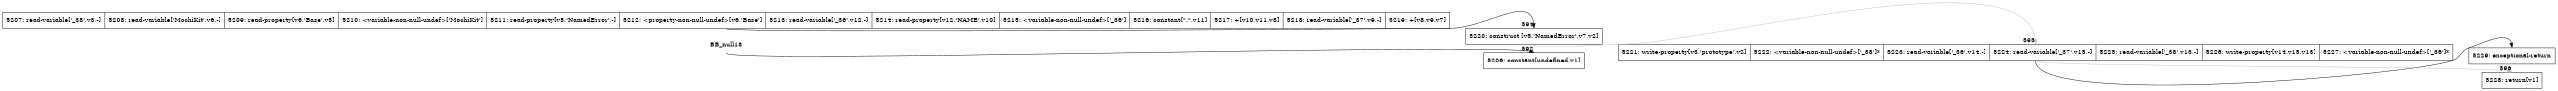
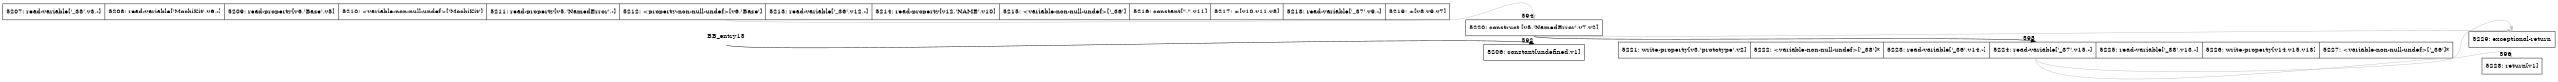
edge "5220: construct [v5,'NamedError',v7,v2]" -> "5221: write-property[v3,'prototype',v2]": color gray -> black
edge "5207: read-variable['_38',v3,-]" -> "5220: construct [v5,'NamedError',v7,v2]": color black -> gray
edge "5220: construct [v5,'NamedError',v7,v2]" -> "5229: exceptional-return": added
node "BB_null18": label "BB_null18" -> "BB_entry18"
edge "5221: write-property[v3,'prototype',v2]" -> "5229: exceptional-return": color black -> gray
